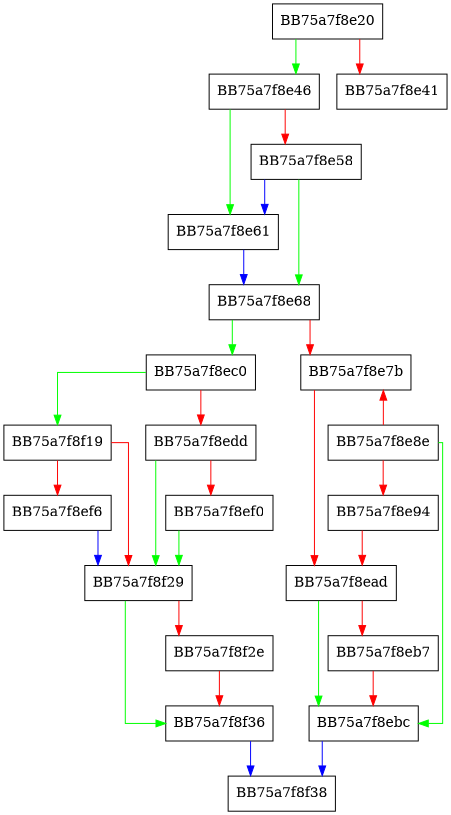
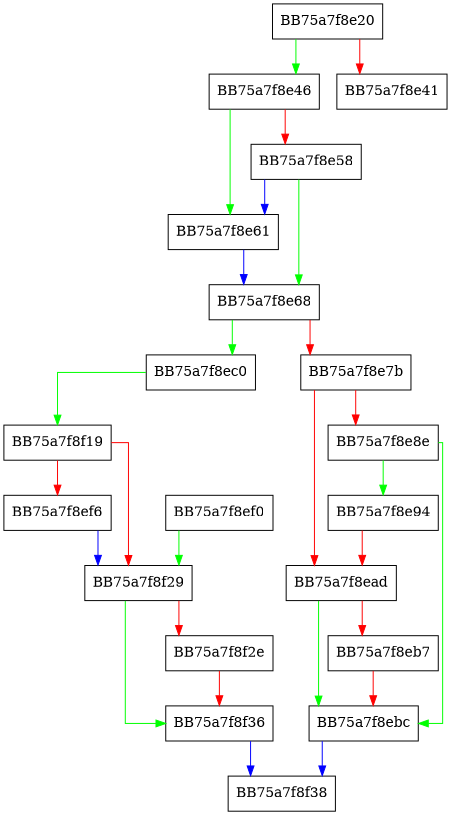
edge "BB75a7f8e8e" -> "BB75a7f8e7b": reversed
node "BB75a7f8edd": removed
edge "BB75a7f8e8e" -> "BB75a7f8e94": color red -> green
